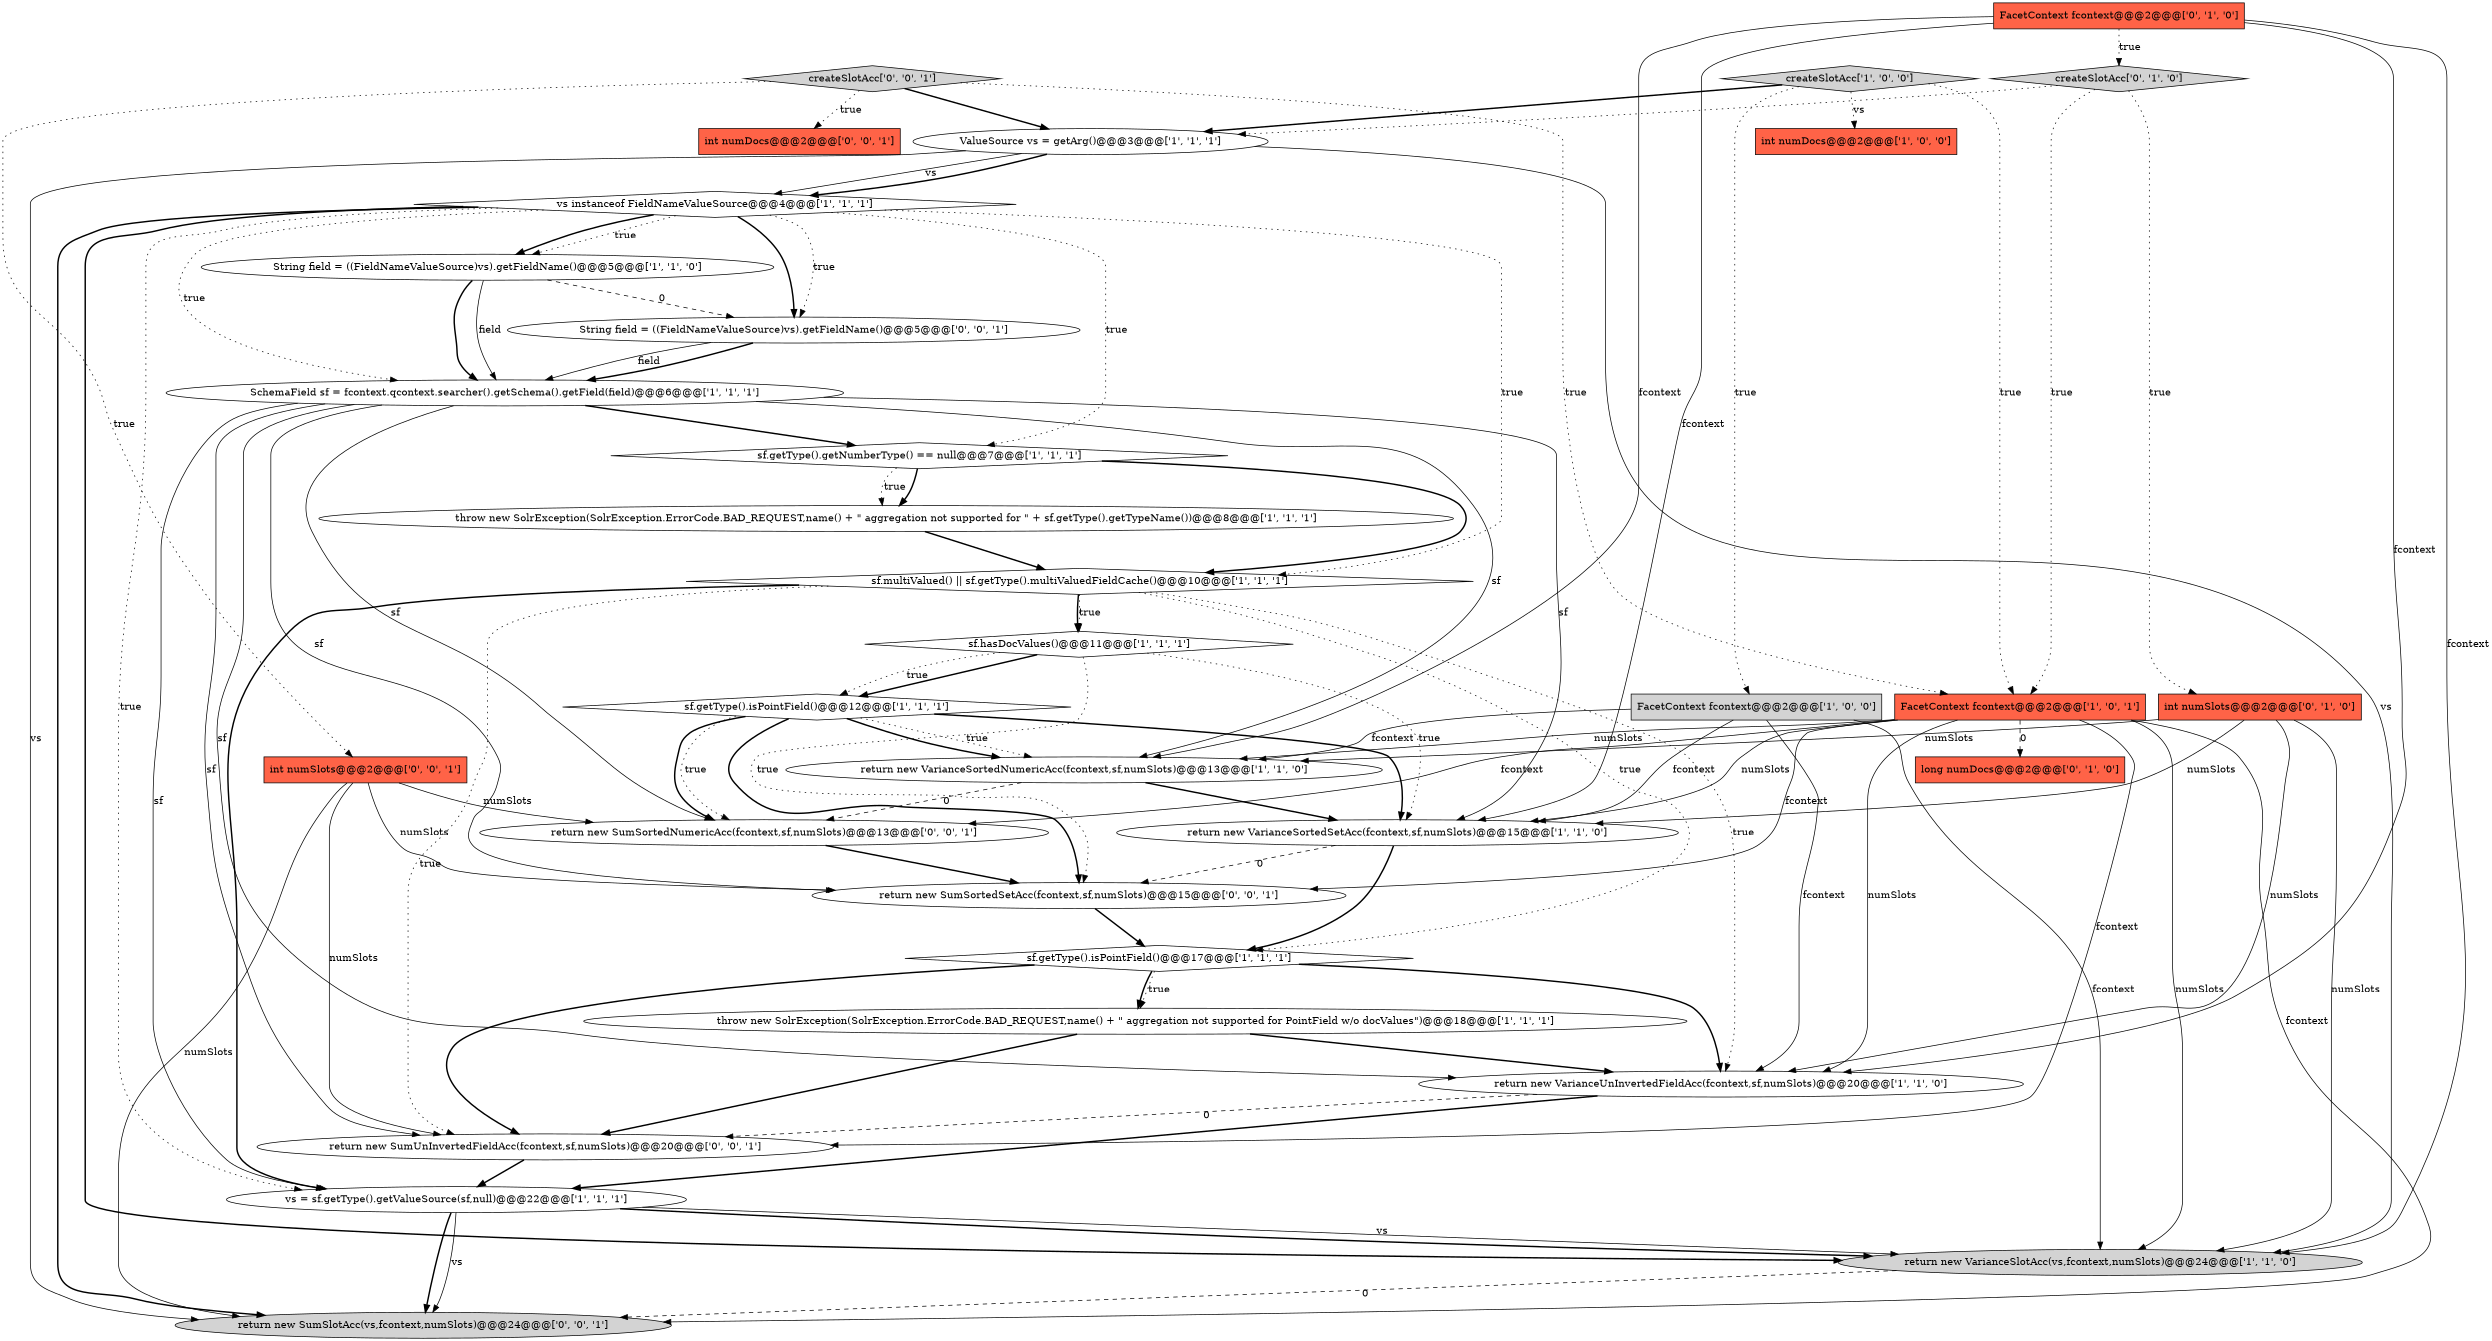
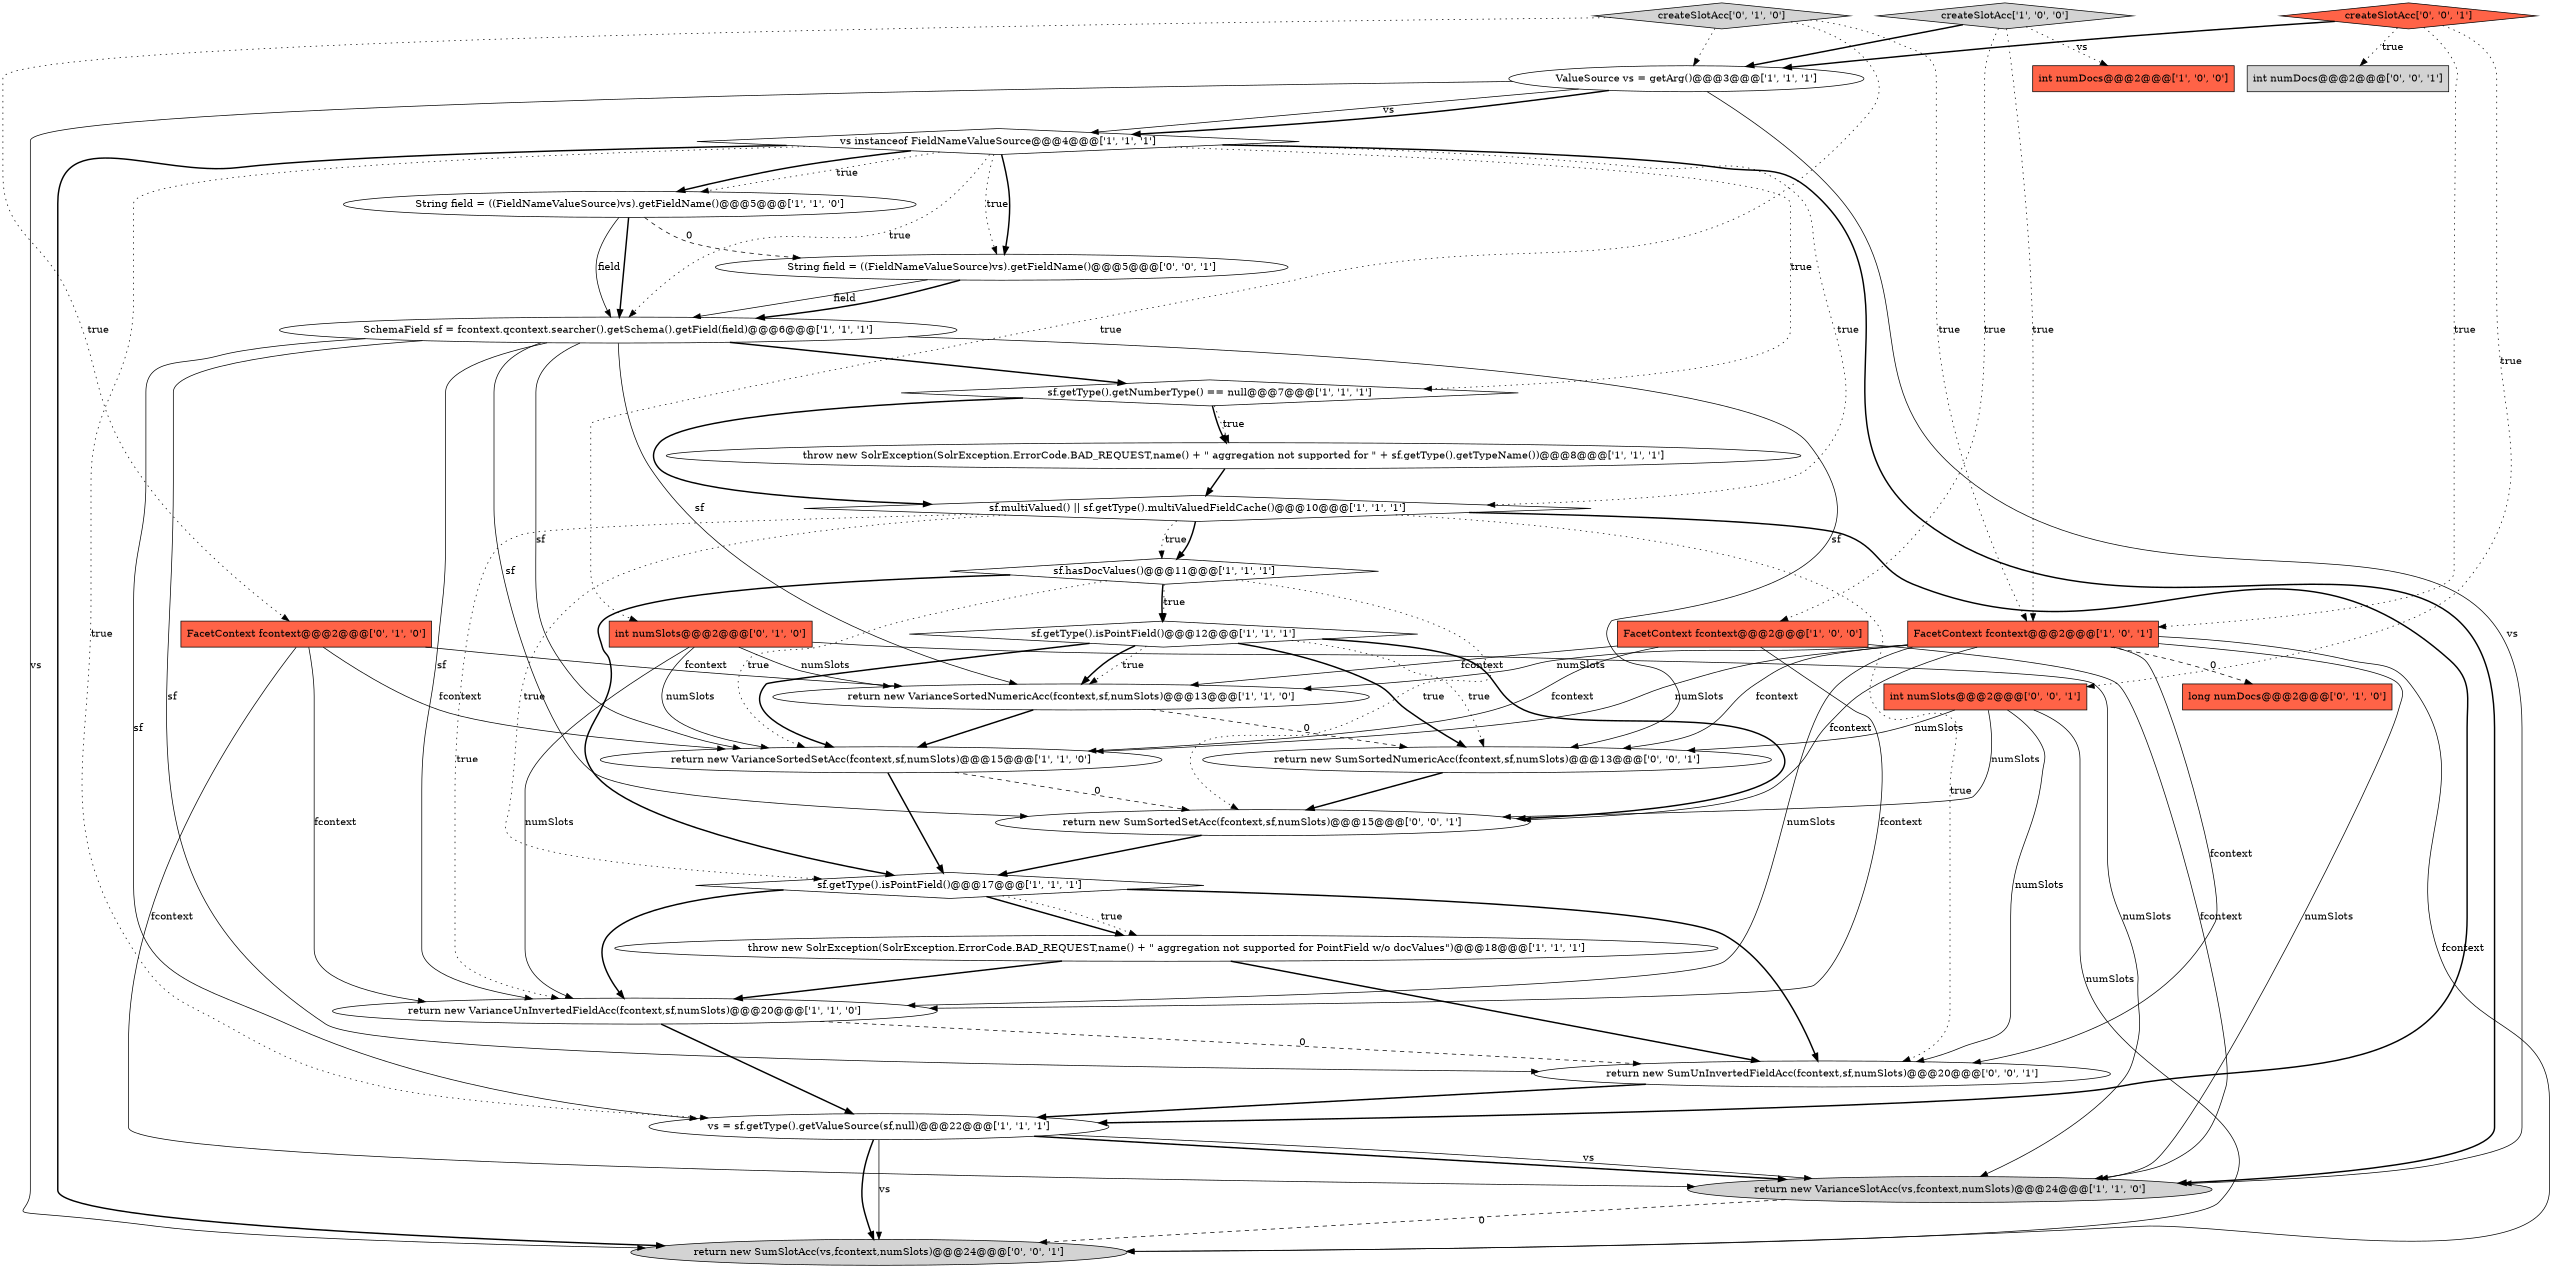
edge "FacetContext fcontext@@@2@@@['0', '1', '0']" -> "createSlotAcc['0', '1', '0']": reversed
node "createSlotAcc['0', '0', '1']": fillcolor lightgray -> tomato
node "int numDocs@@@2@@@['0', '0', '1']": fillcolor tomato -> lightgray
edge "sf.hasDocValues()@@@11@@@['1', '1', '1']" -> "sf.getType().isPointField()@@@17@@@['1', '1', '1']": added
node "FacetContext fcontext@@@2@@@['1', '0', '0']": fillcolor lightgray -> tomato
